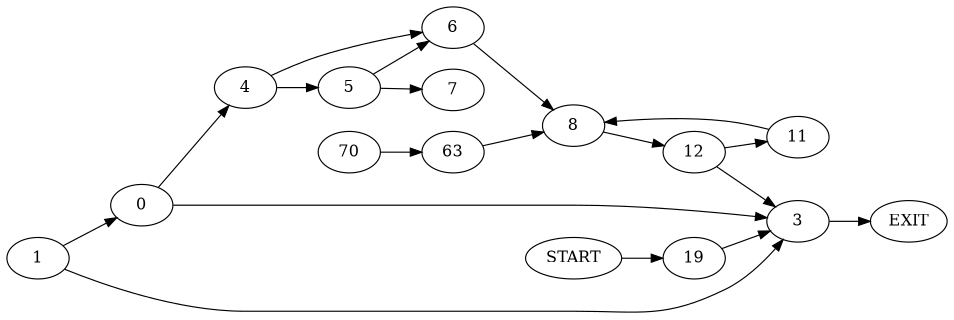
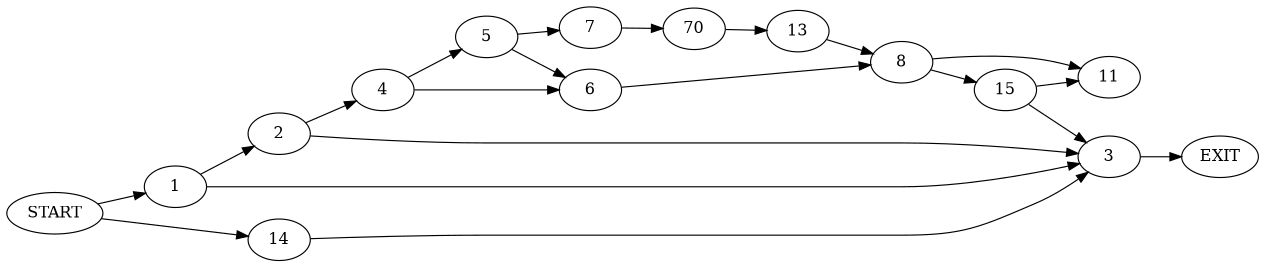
edge "7" -> "70": added
edge "11" -> "8": reversed
node "63": label "63" -> "13"
node "12": label "12" -> "15"
edge "START" -> "1": added
node "0": label "0" -> "2"
node "19": label "19" -> "14"
